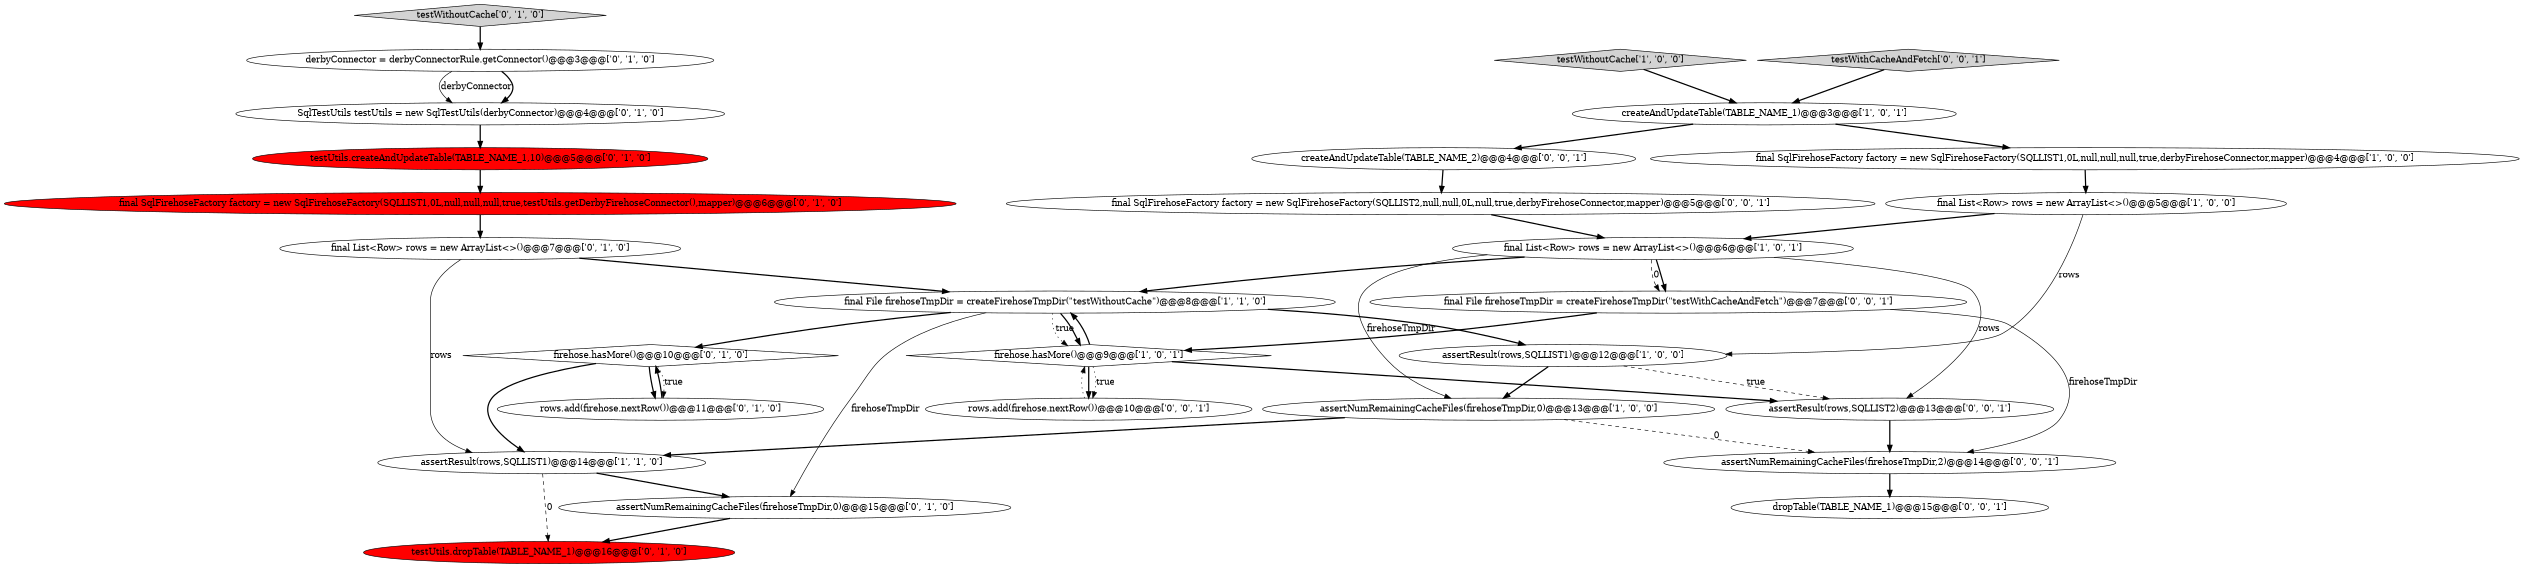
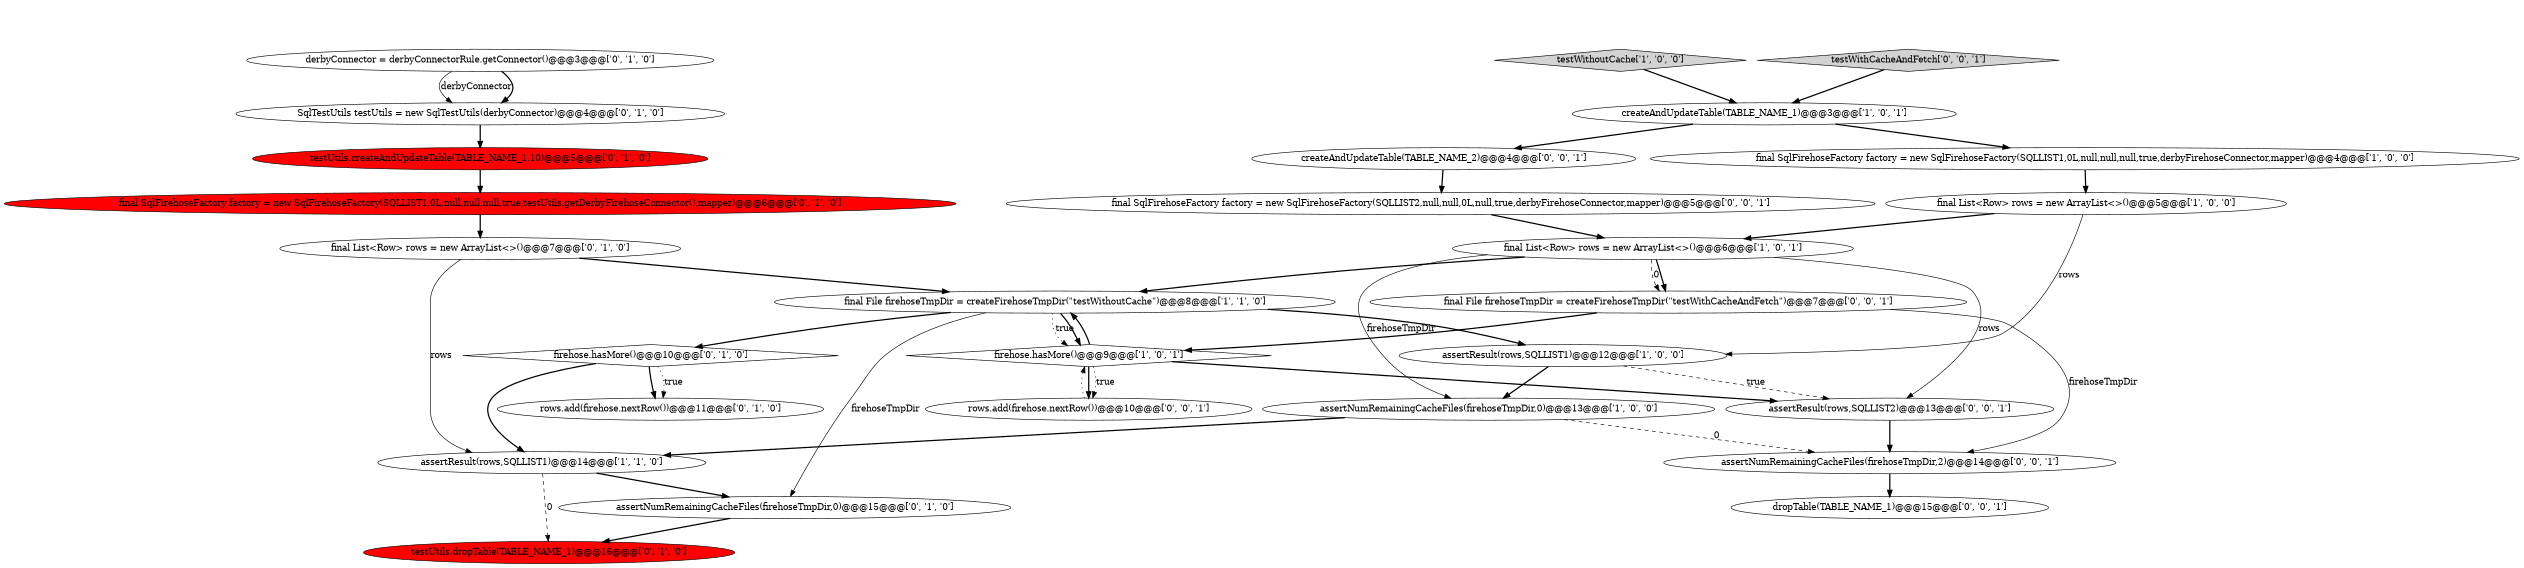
node "testWithoutCache['0', '1', '0']": removed
edge "rows.add(firehose.nextRow())@@@11@@@['0', '1', '0']" -> "firehose.hasMore()@@@10@@@['0', '1', '0']": removed
